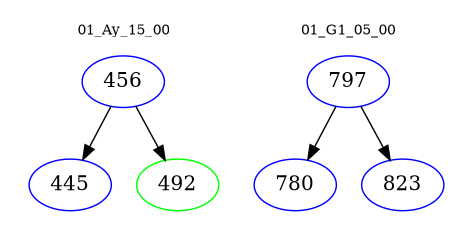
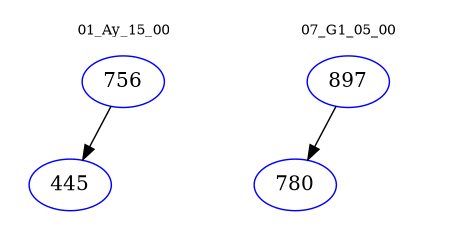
cluster "01_G1_05_00": label "01_G1_05_00" -> "07_G1_05_00"
node "456": label "456" -> "756"
node "797": label "797" -> "897"
node "492": removed
node "823": removed
